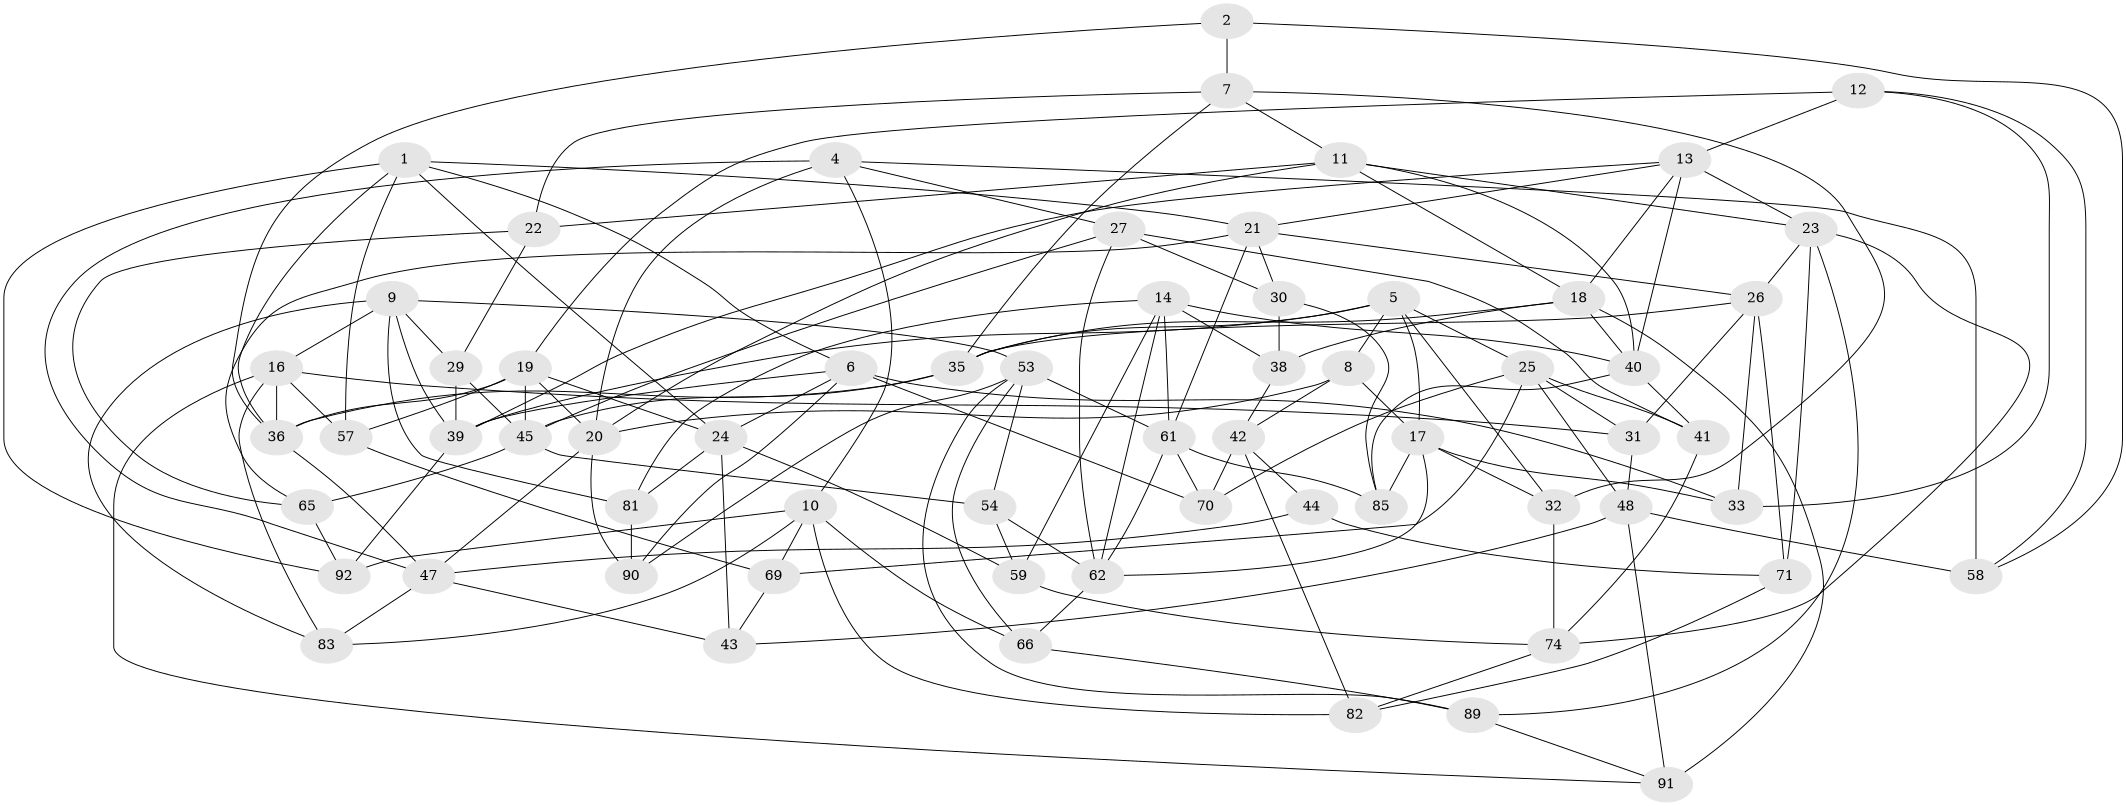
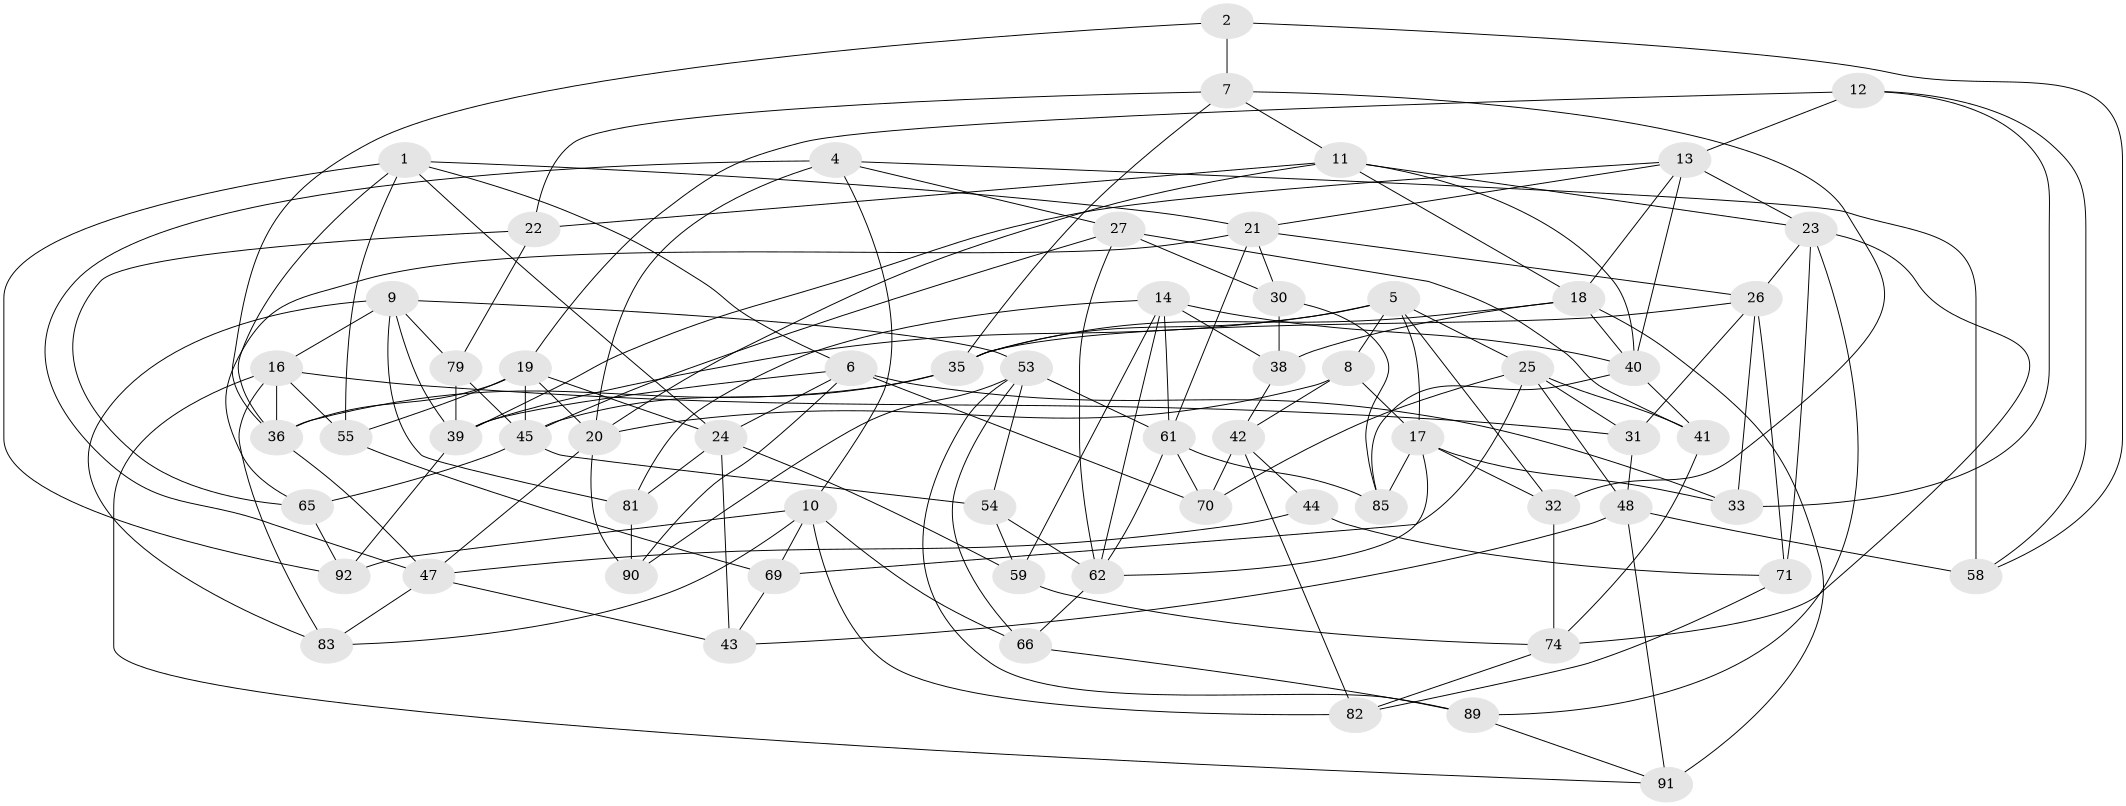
node "29": label "29" -> "79"
node "57": label "57" -> "55"
